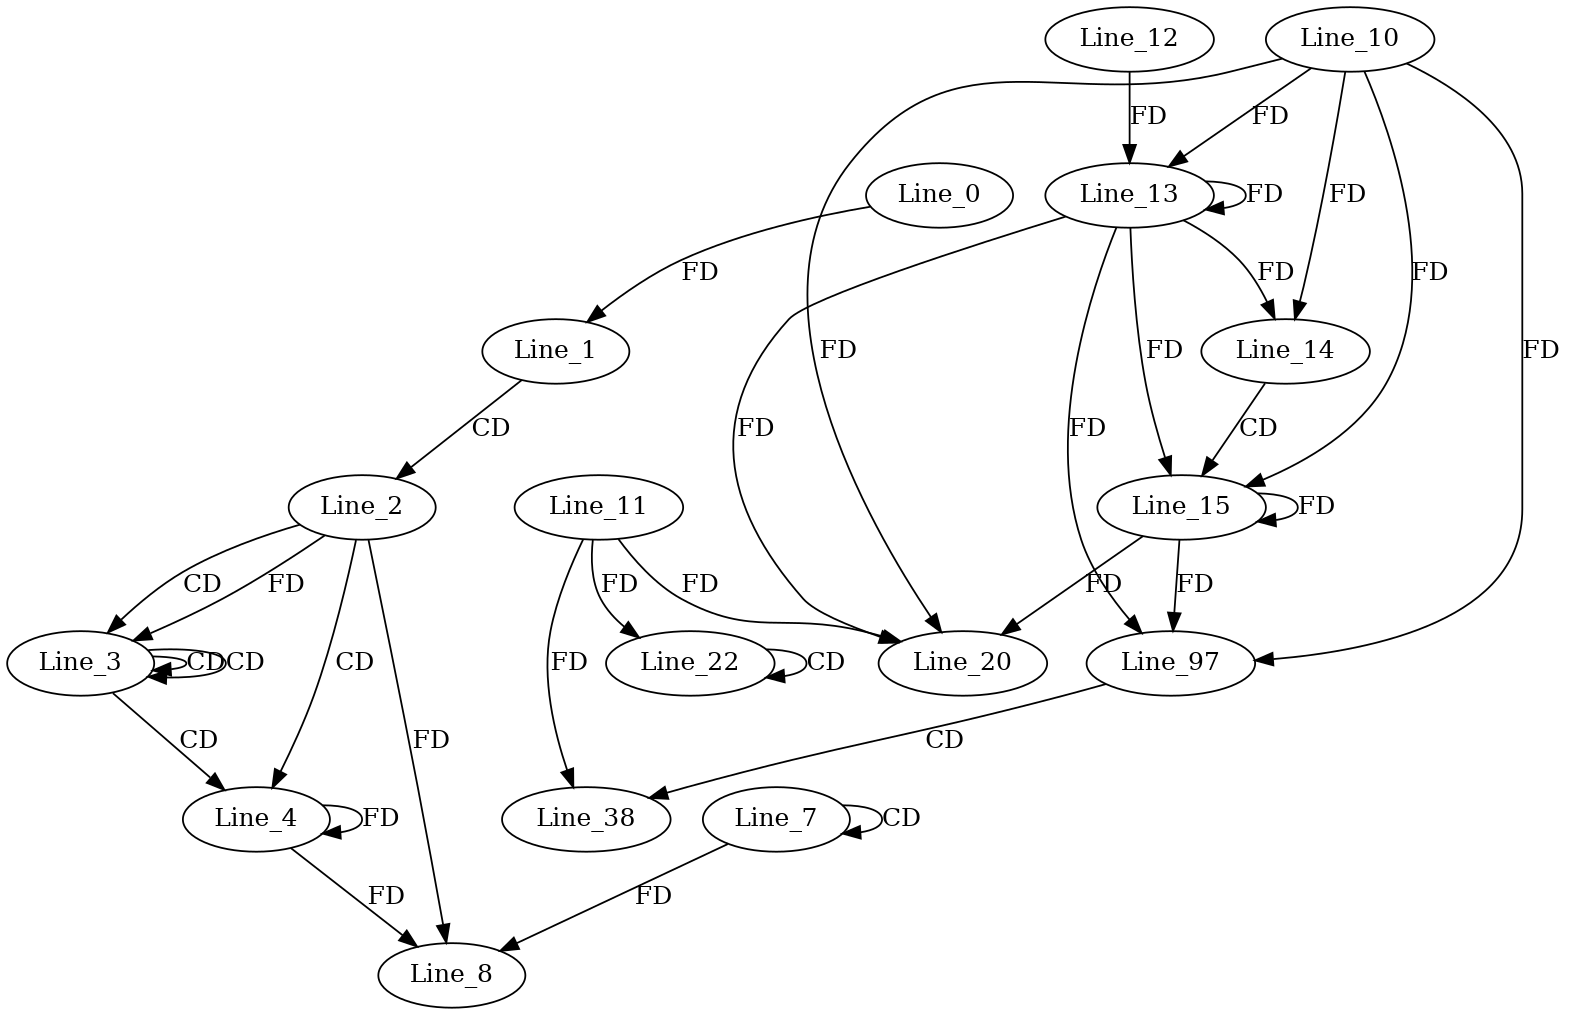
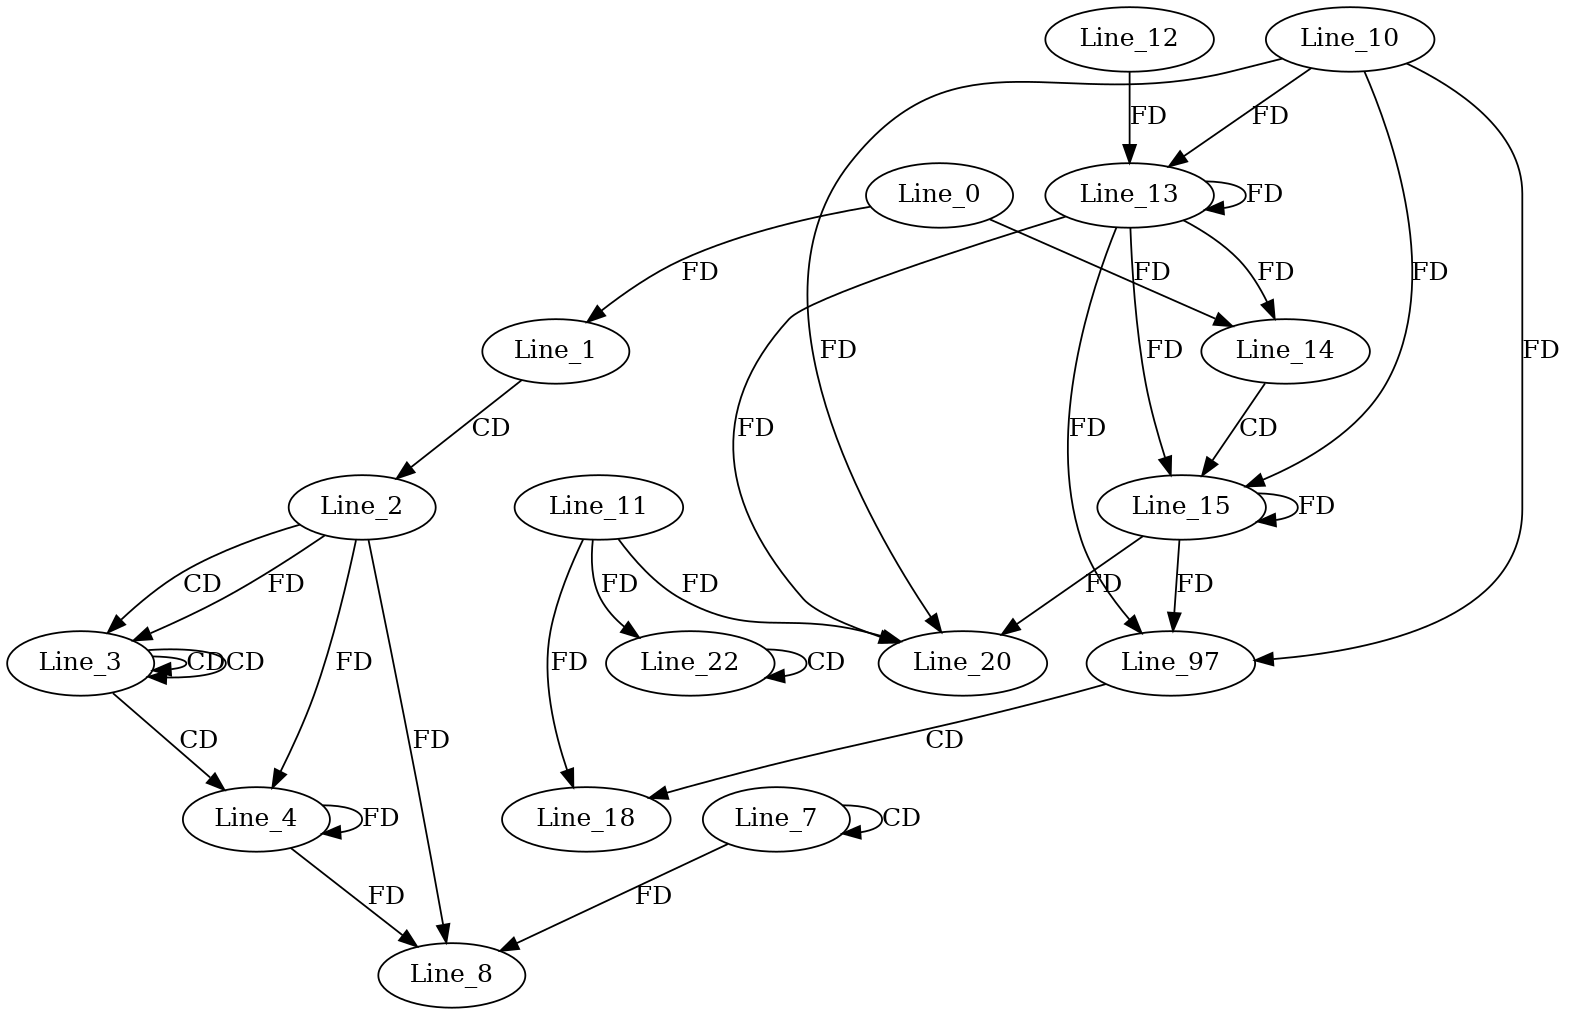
edge "Line_10" -> "Line_14": now "Line_0" -> "Line_14"
edge "Line_2" -> "Line_4": label "CD" -> "FD"
node "Line_38": label "Line_38" -> "Line_18"
